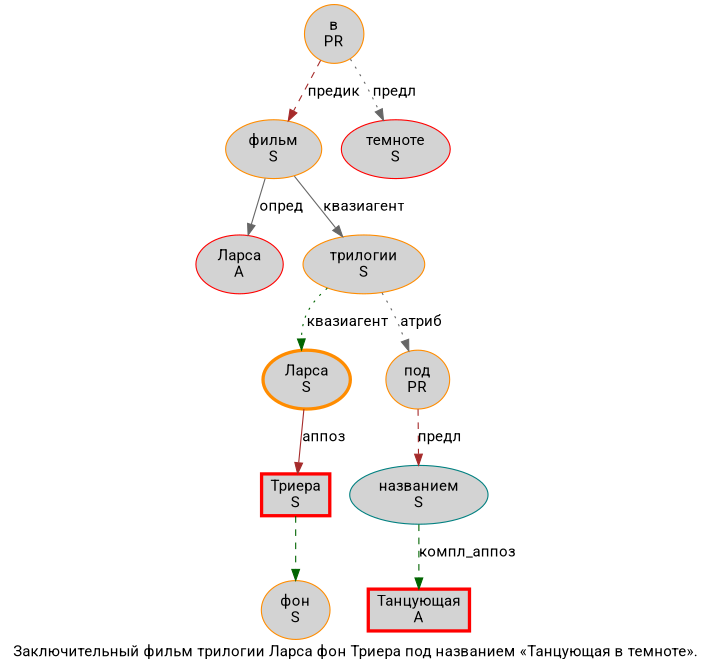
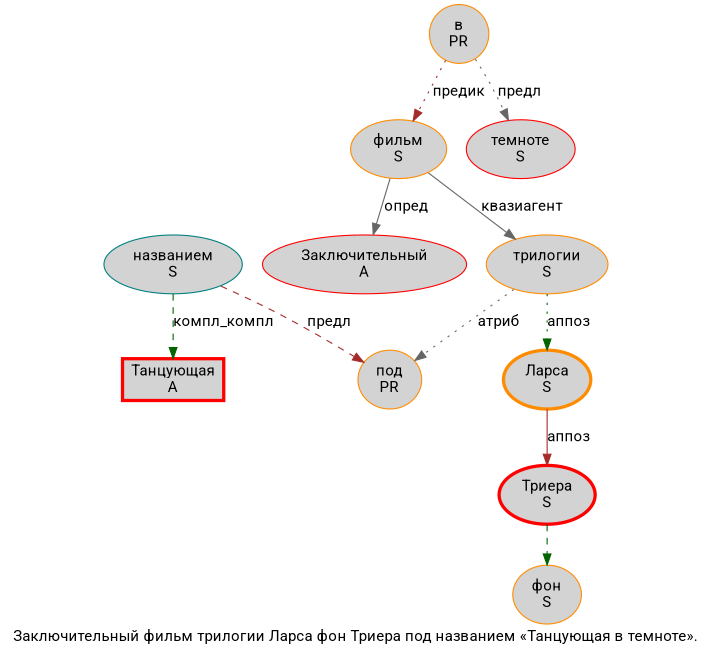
edge "в PR" -> "фильм S": style dashed -> dotted
node "Ларса A": label "Ларса A" -> "Заключительный A"
edge "трилогии S" -> "Ларса S": label "квазиагент" -> "аппоз"
edge "под PR" -> "названием S": reversed
node "Триера S": shape box -> ellipse
edge "названием S" -> "Танцующая A": label "компл_аппоз" -> "компл_компл"
